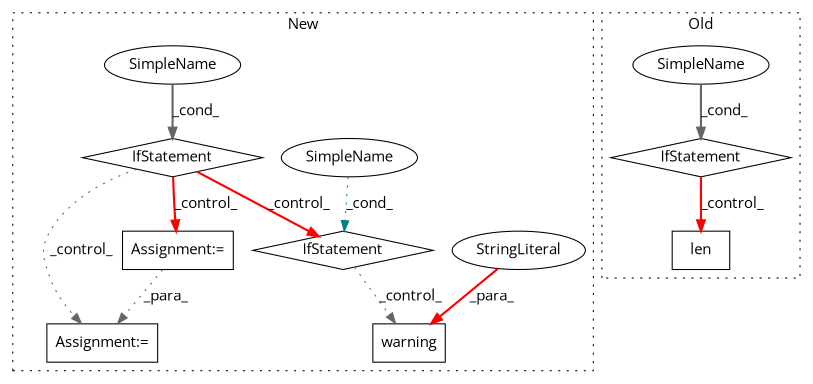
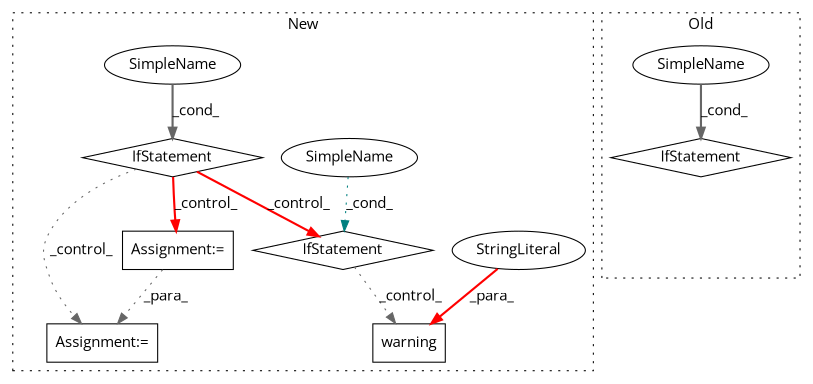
node "len": removed
